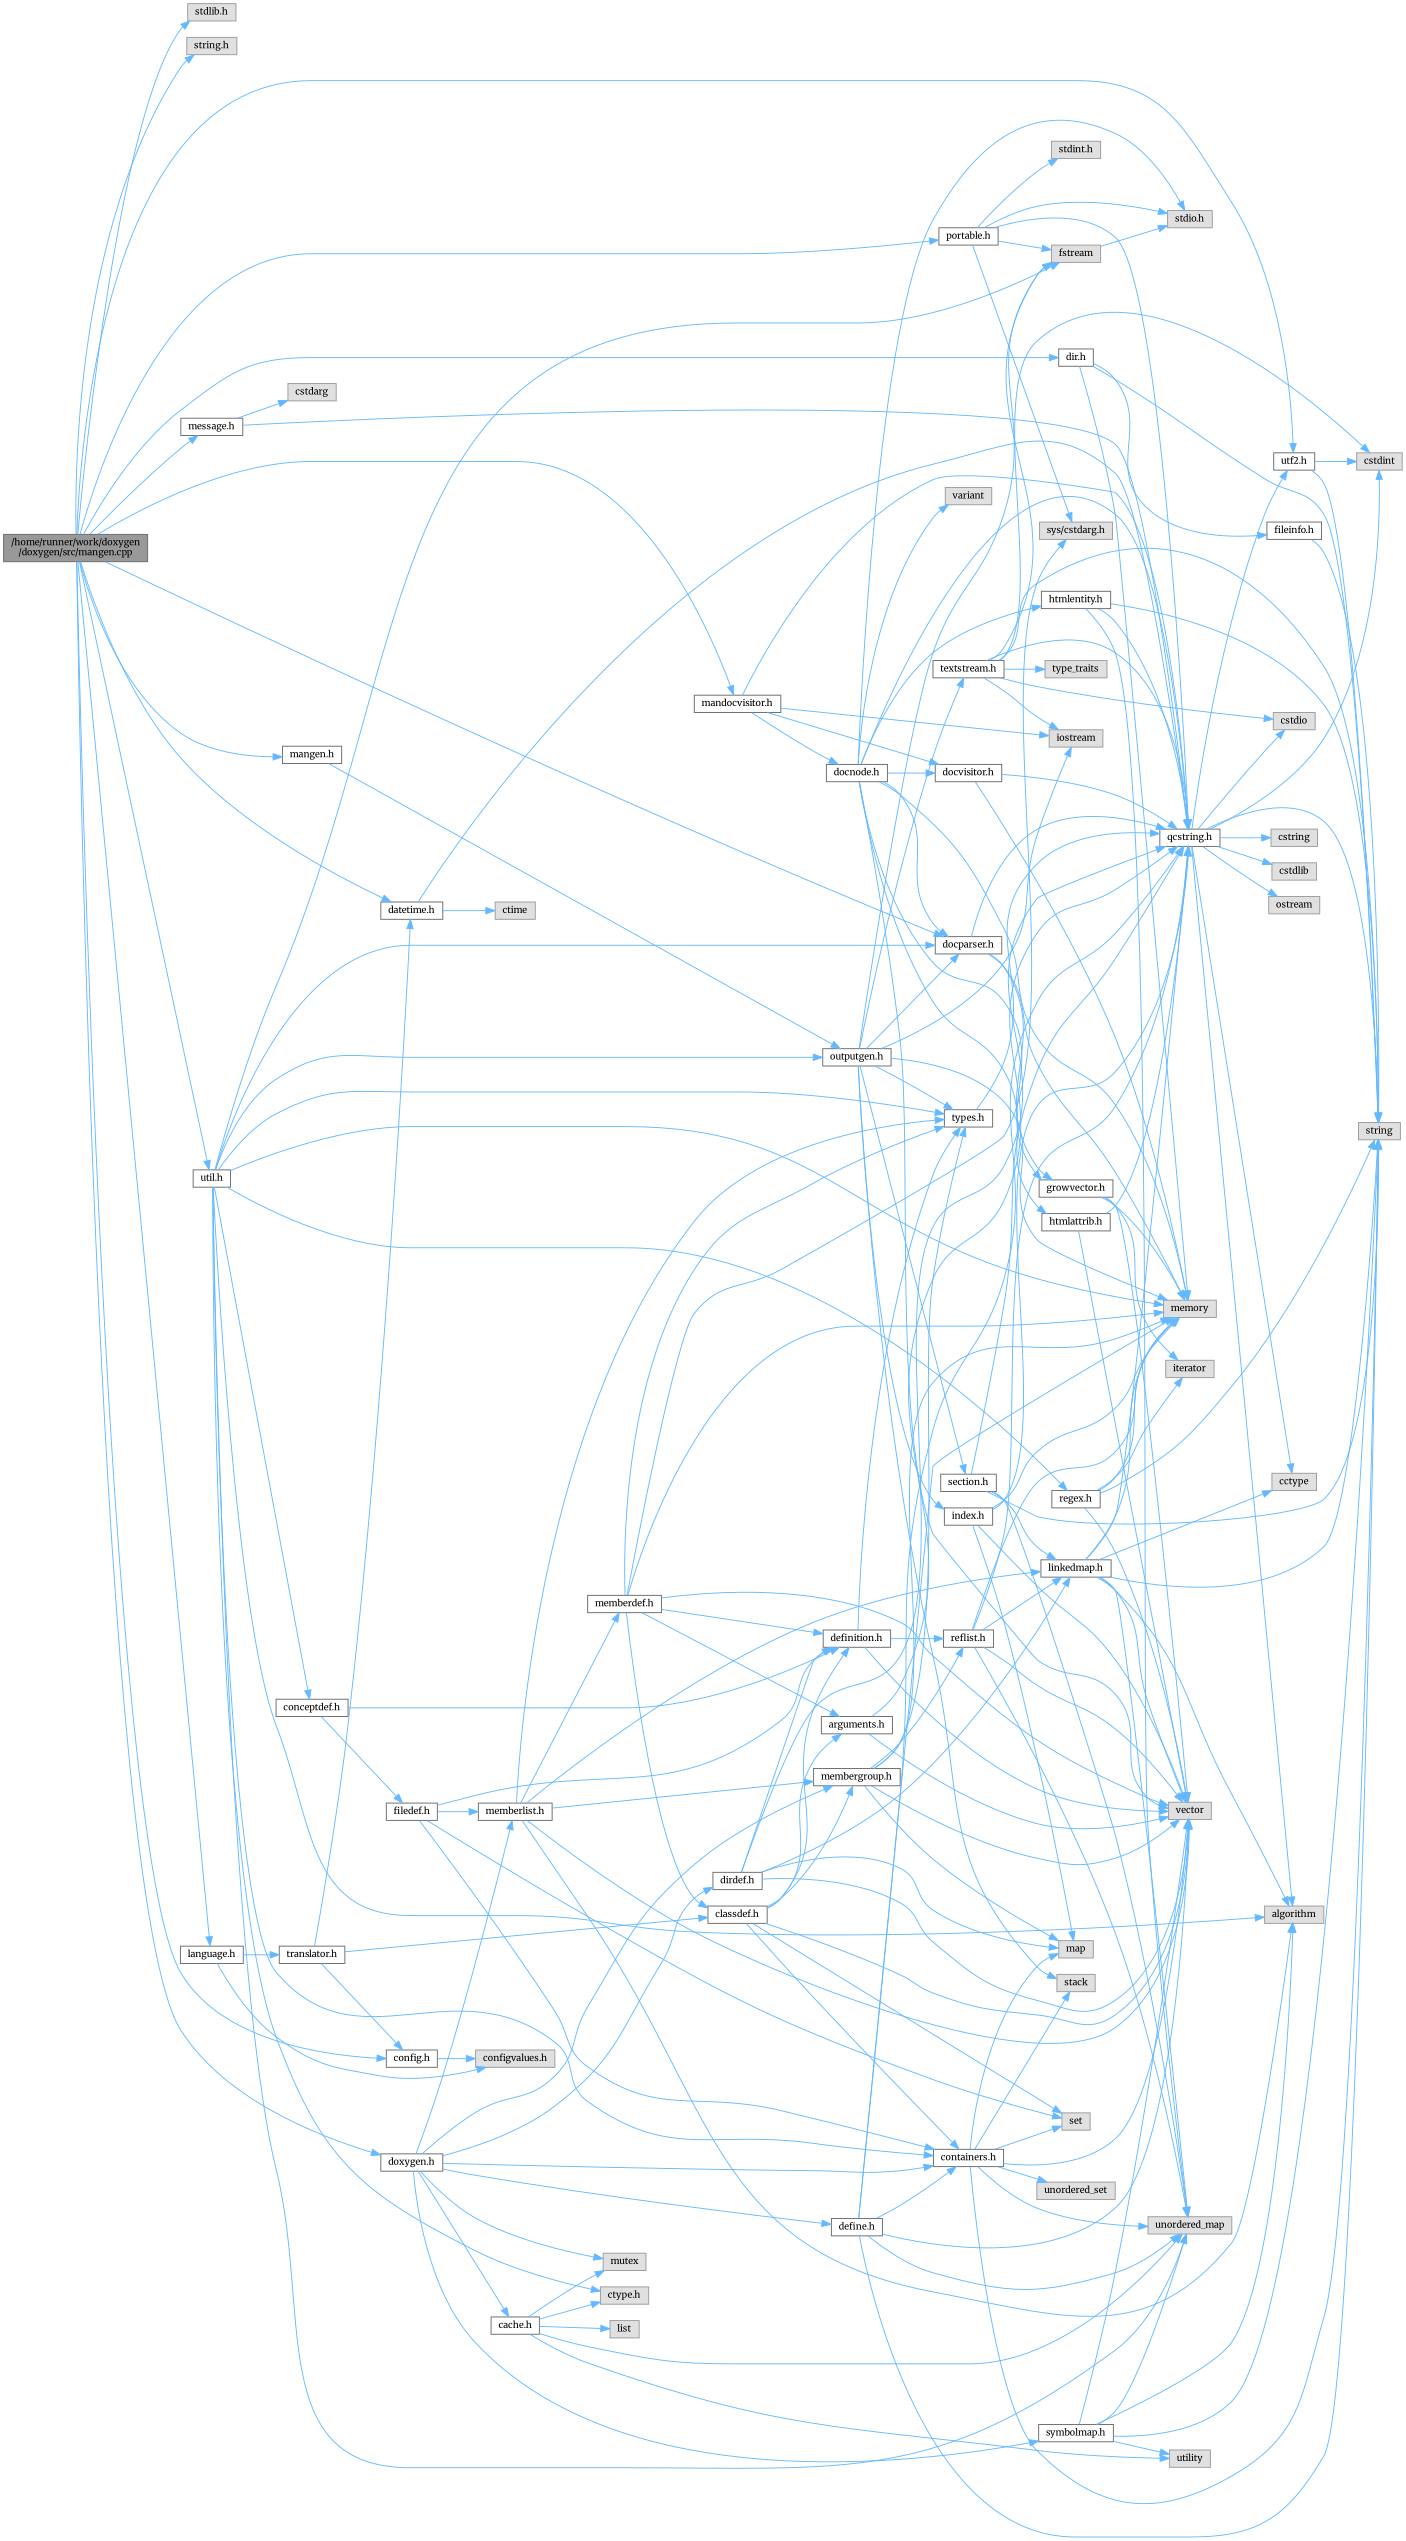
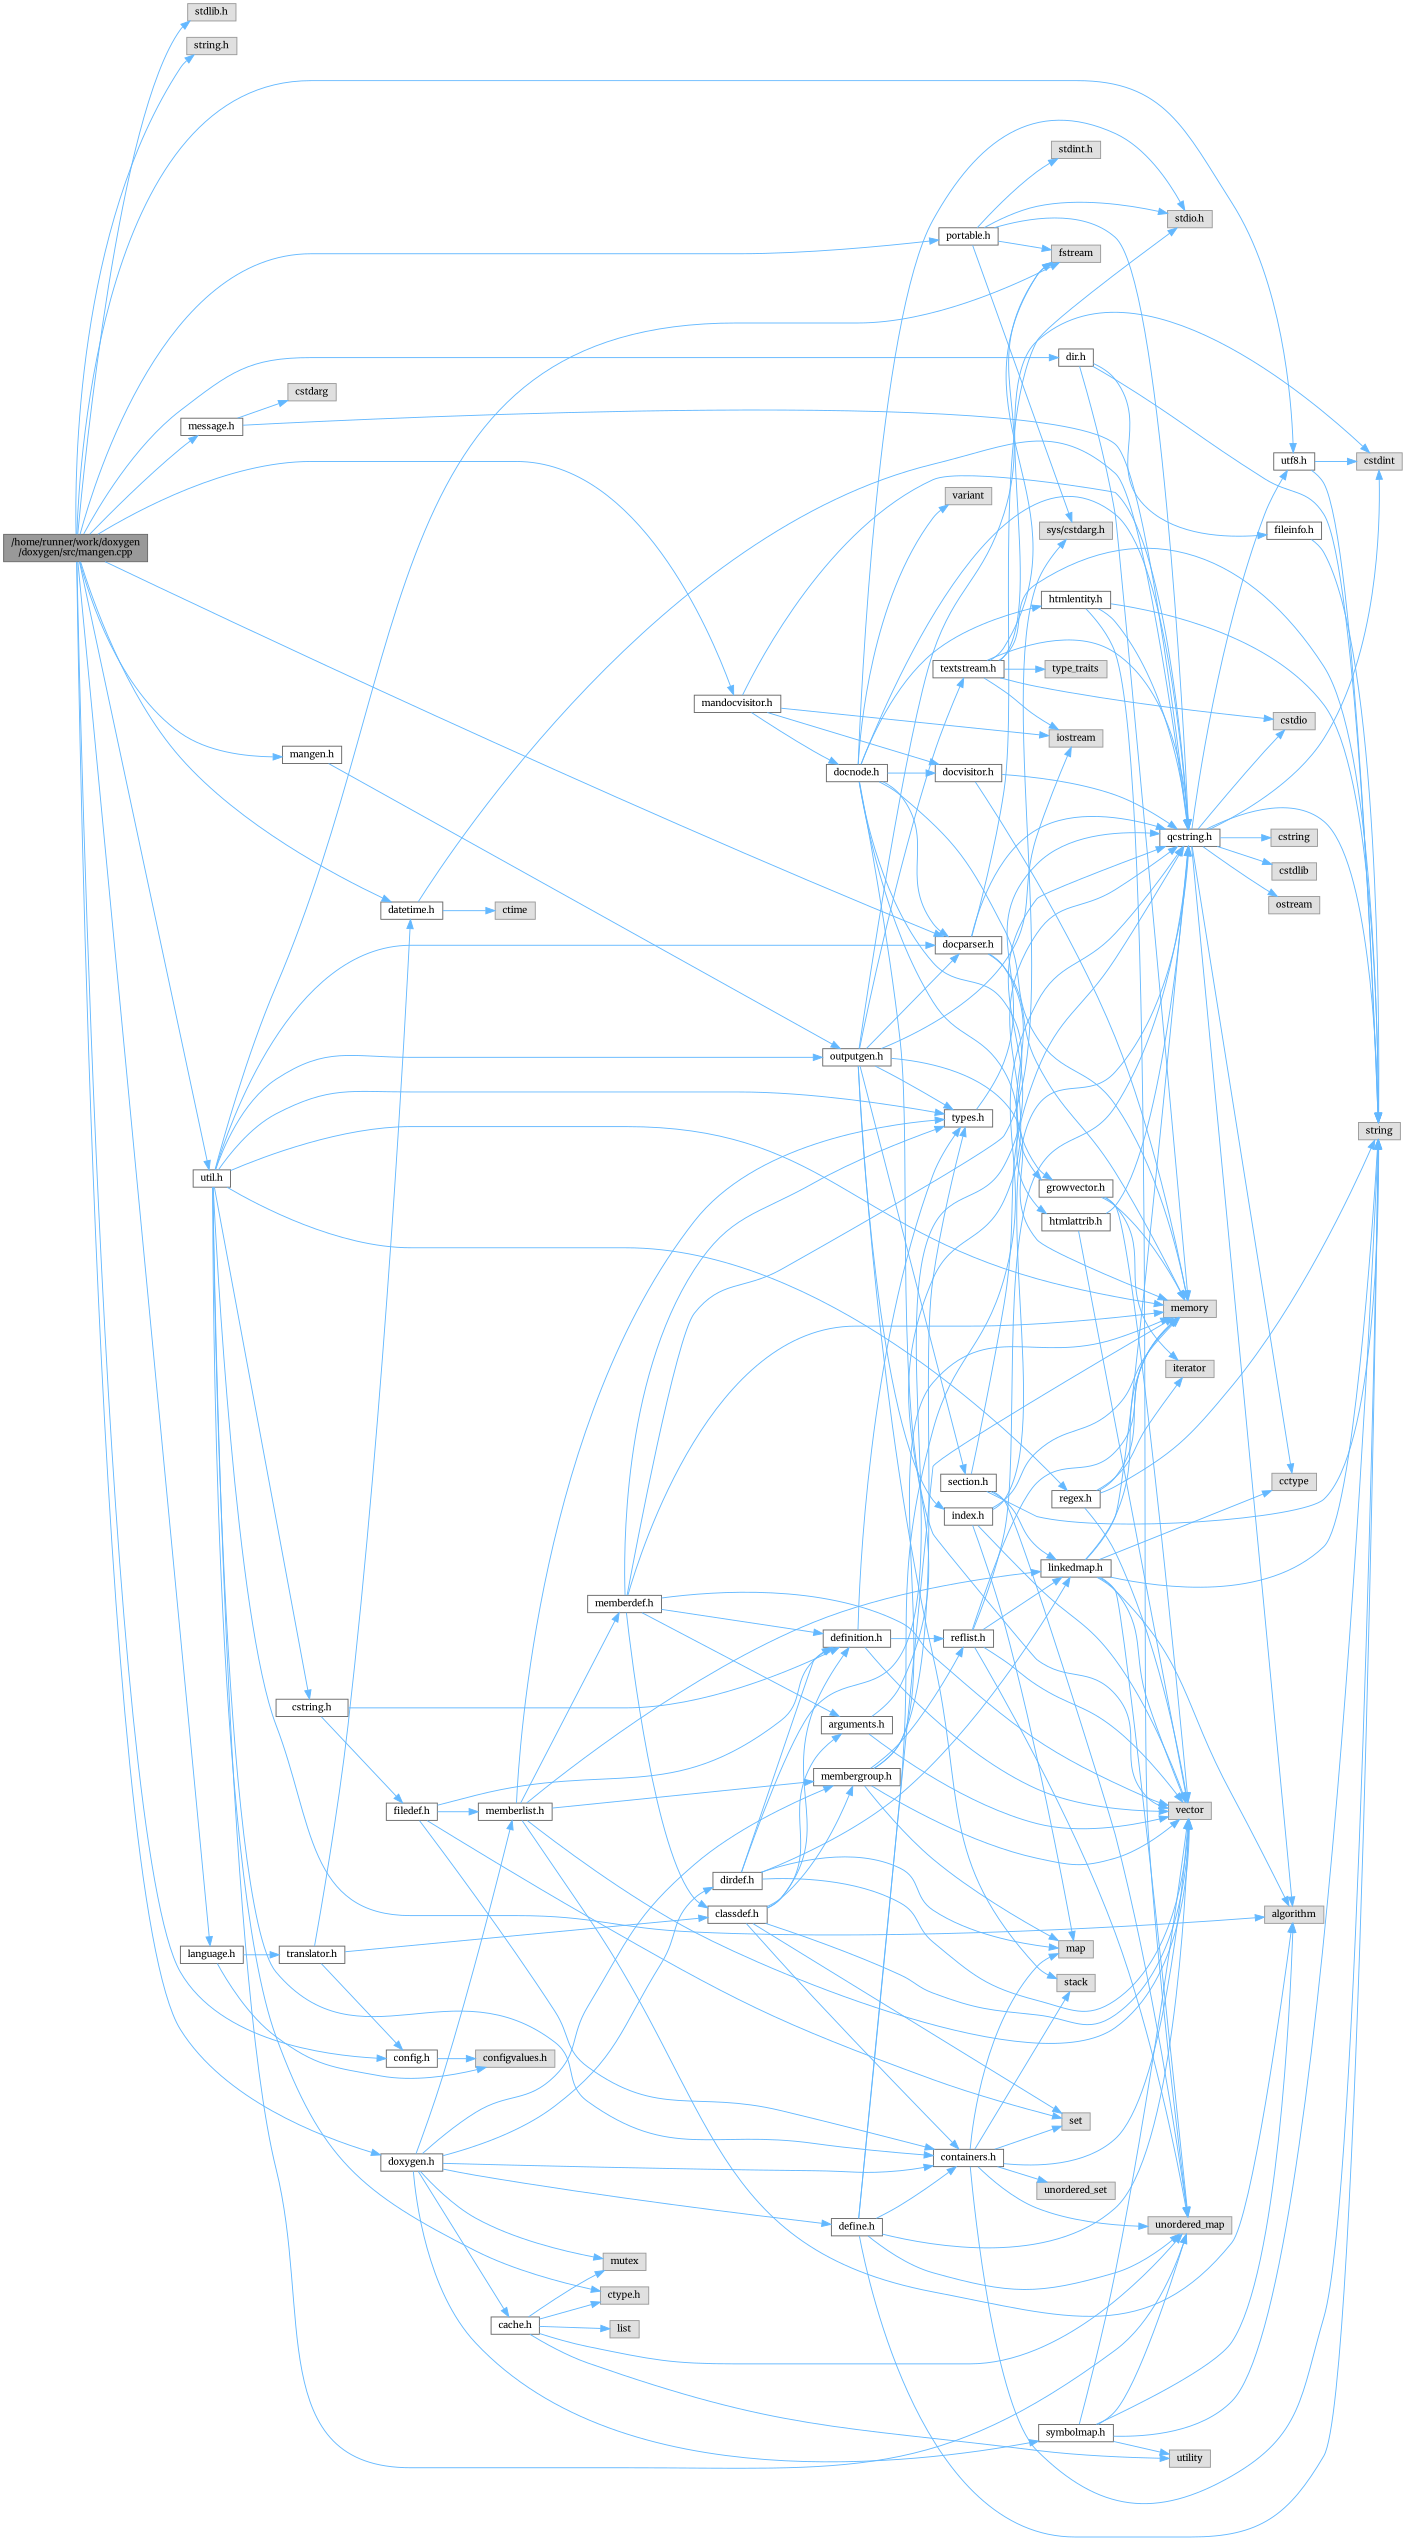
edge "fstream" -> "stdio.h": now "docparser.h" -> "stdio.h"
node "utf2.h": label "utf2.h" -> "utf8.h"
node "conceptdef.h": label "conceptdef.h" -> "cstring.h"
